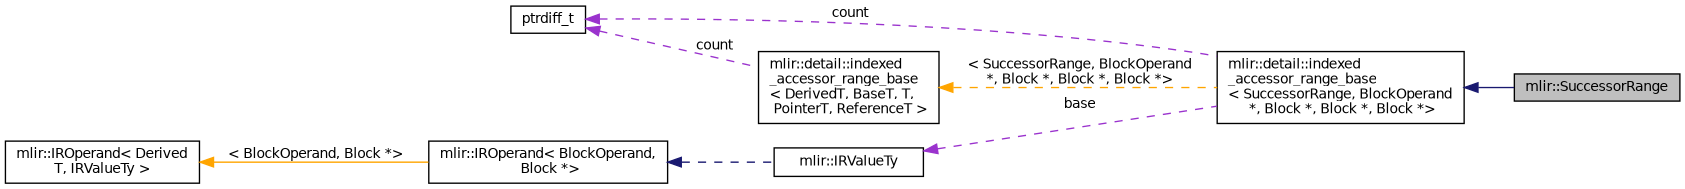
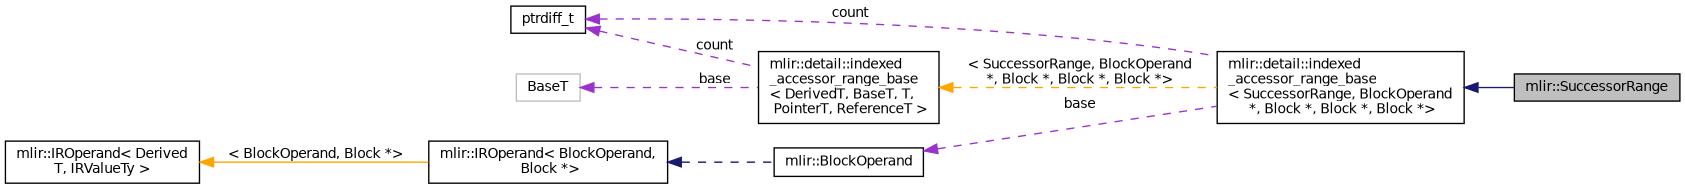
node "BaseT": added
node "mlir::IRValueTy": label "mlir::IRValueTy" -> "mlir::BlockOperand"
